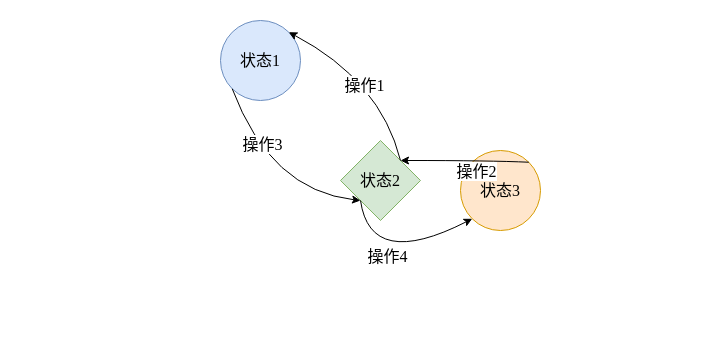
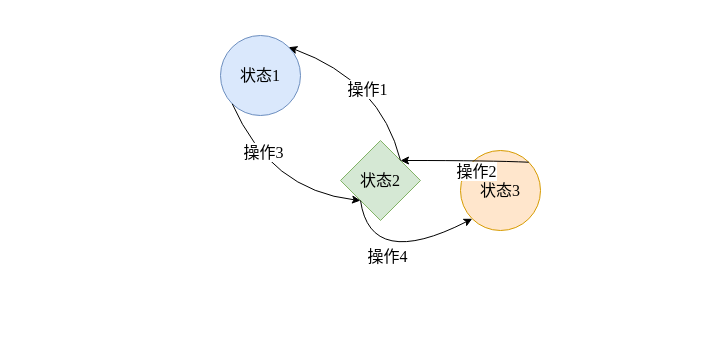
node "状态1": moved (261, 61) -> (261, 76)
